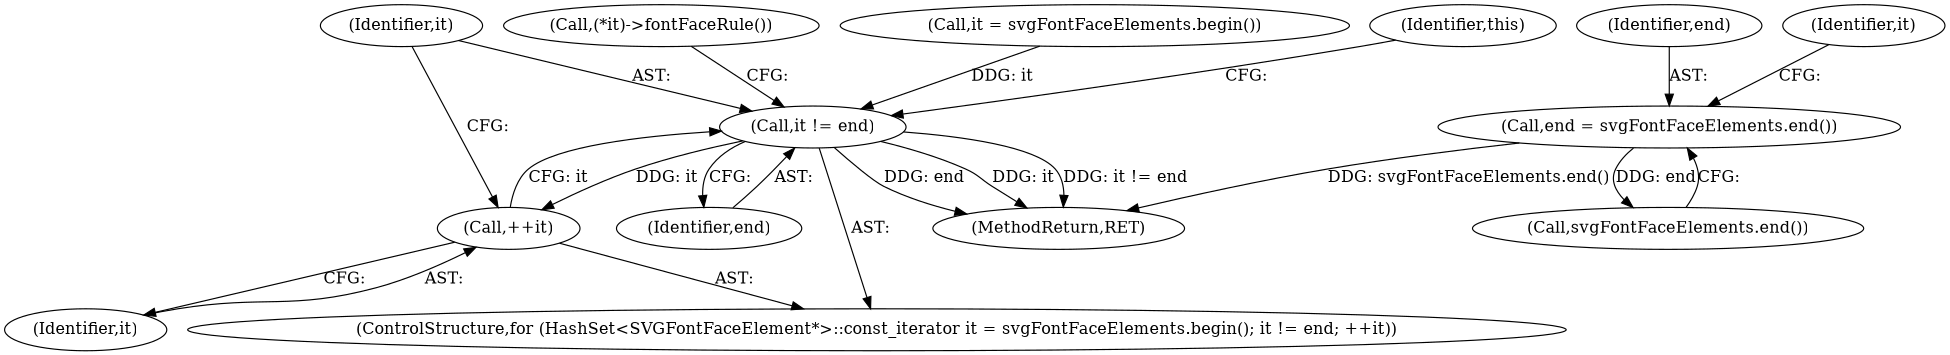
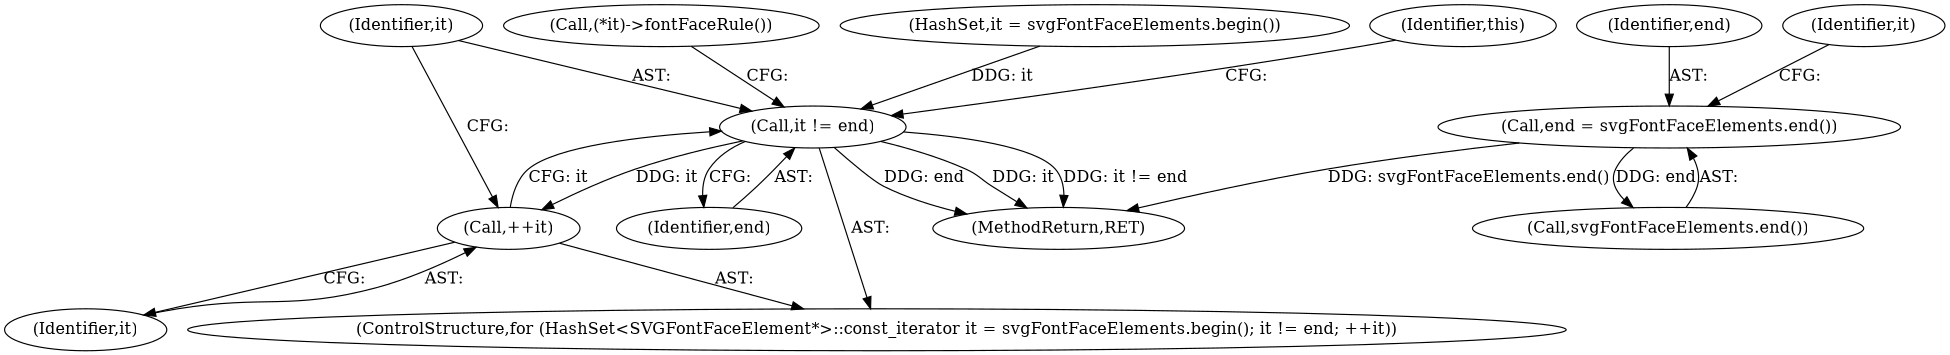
node "(Call,it = svgFontFaceElements.begin())": label "(Call,it = svgFontFaceElements.begin())" -> "(HashSet,it = svgFontFaceElements.begin())"
edge "(Call,svgFontFaceElements.end())" -> "(Call,end = svgFontFaceElements.end())": label "CFG: " -> "AST: "
